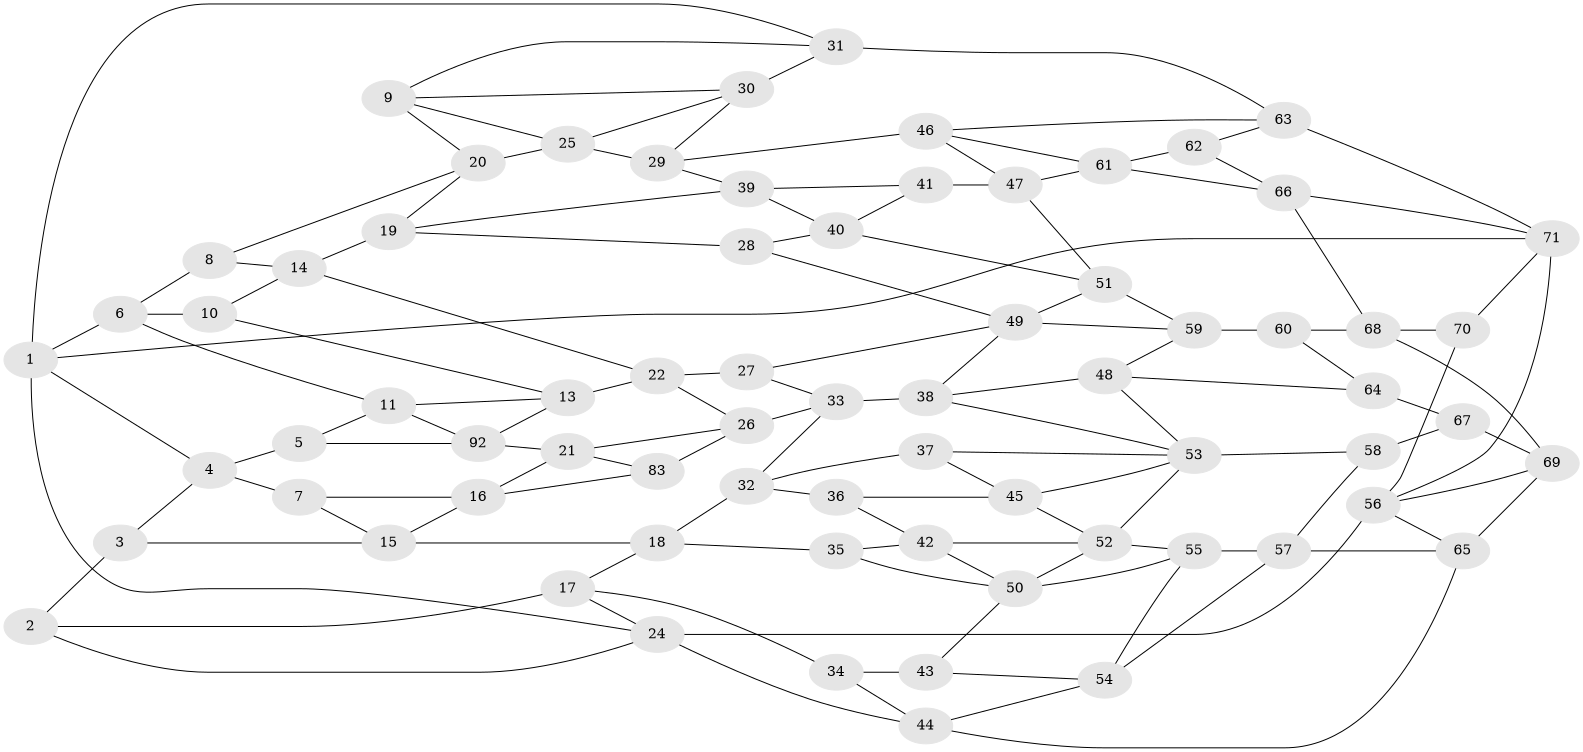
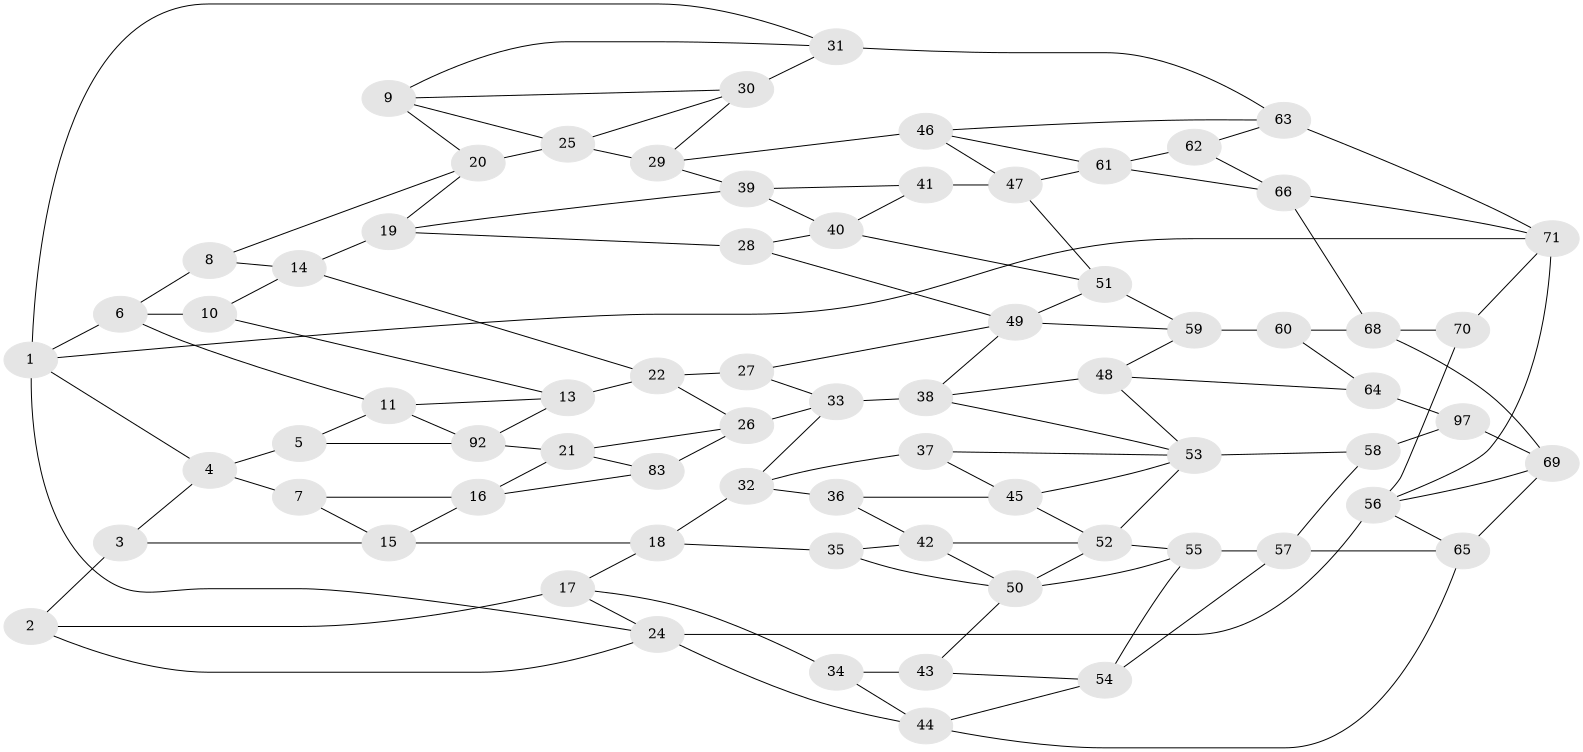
node "67": label "67" -> "97"
